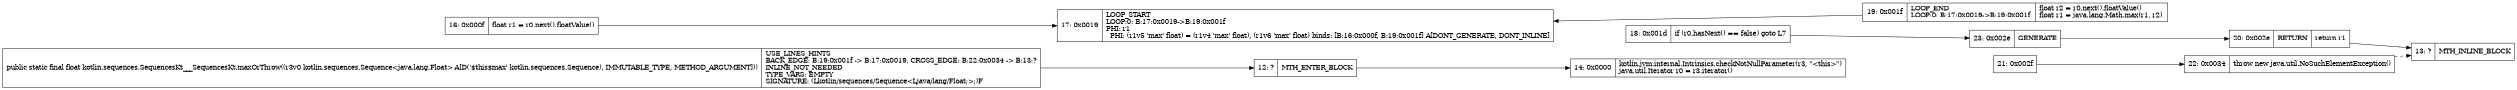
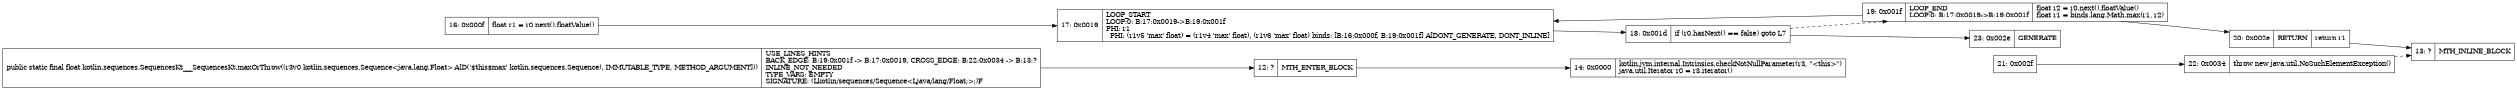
node "19: 0x001f": text "float r1 = java.lang.Math.max(r1, r2)" -> "float r1 = binds.lang.Math.max(r1, r2)"
edge "18: 0x001d" -> "19: 0x001f": added
edge "17: 0x0019" -> "18: 0x001d": added
edge "23: 0x002e" -> "20: 0x002e": now "19: 0x001f" -> "20: 0x002e"
